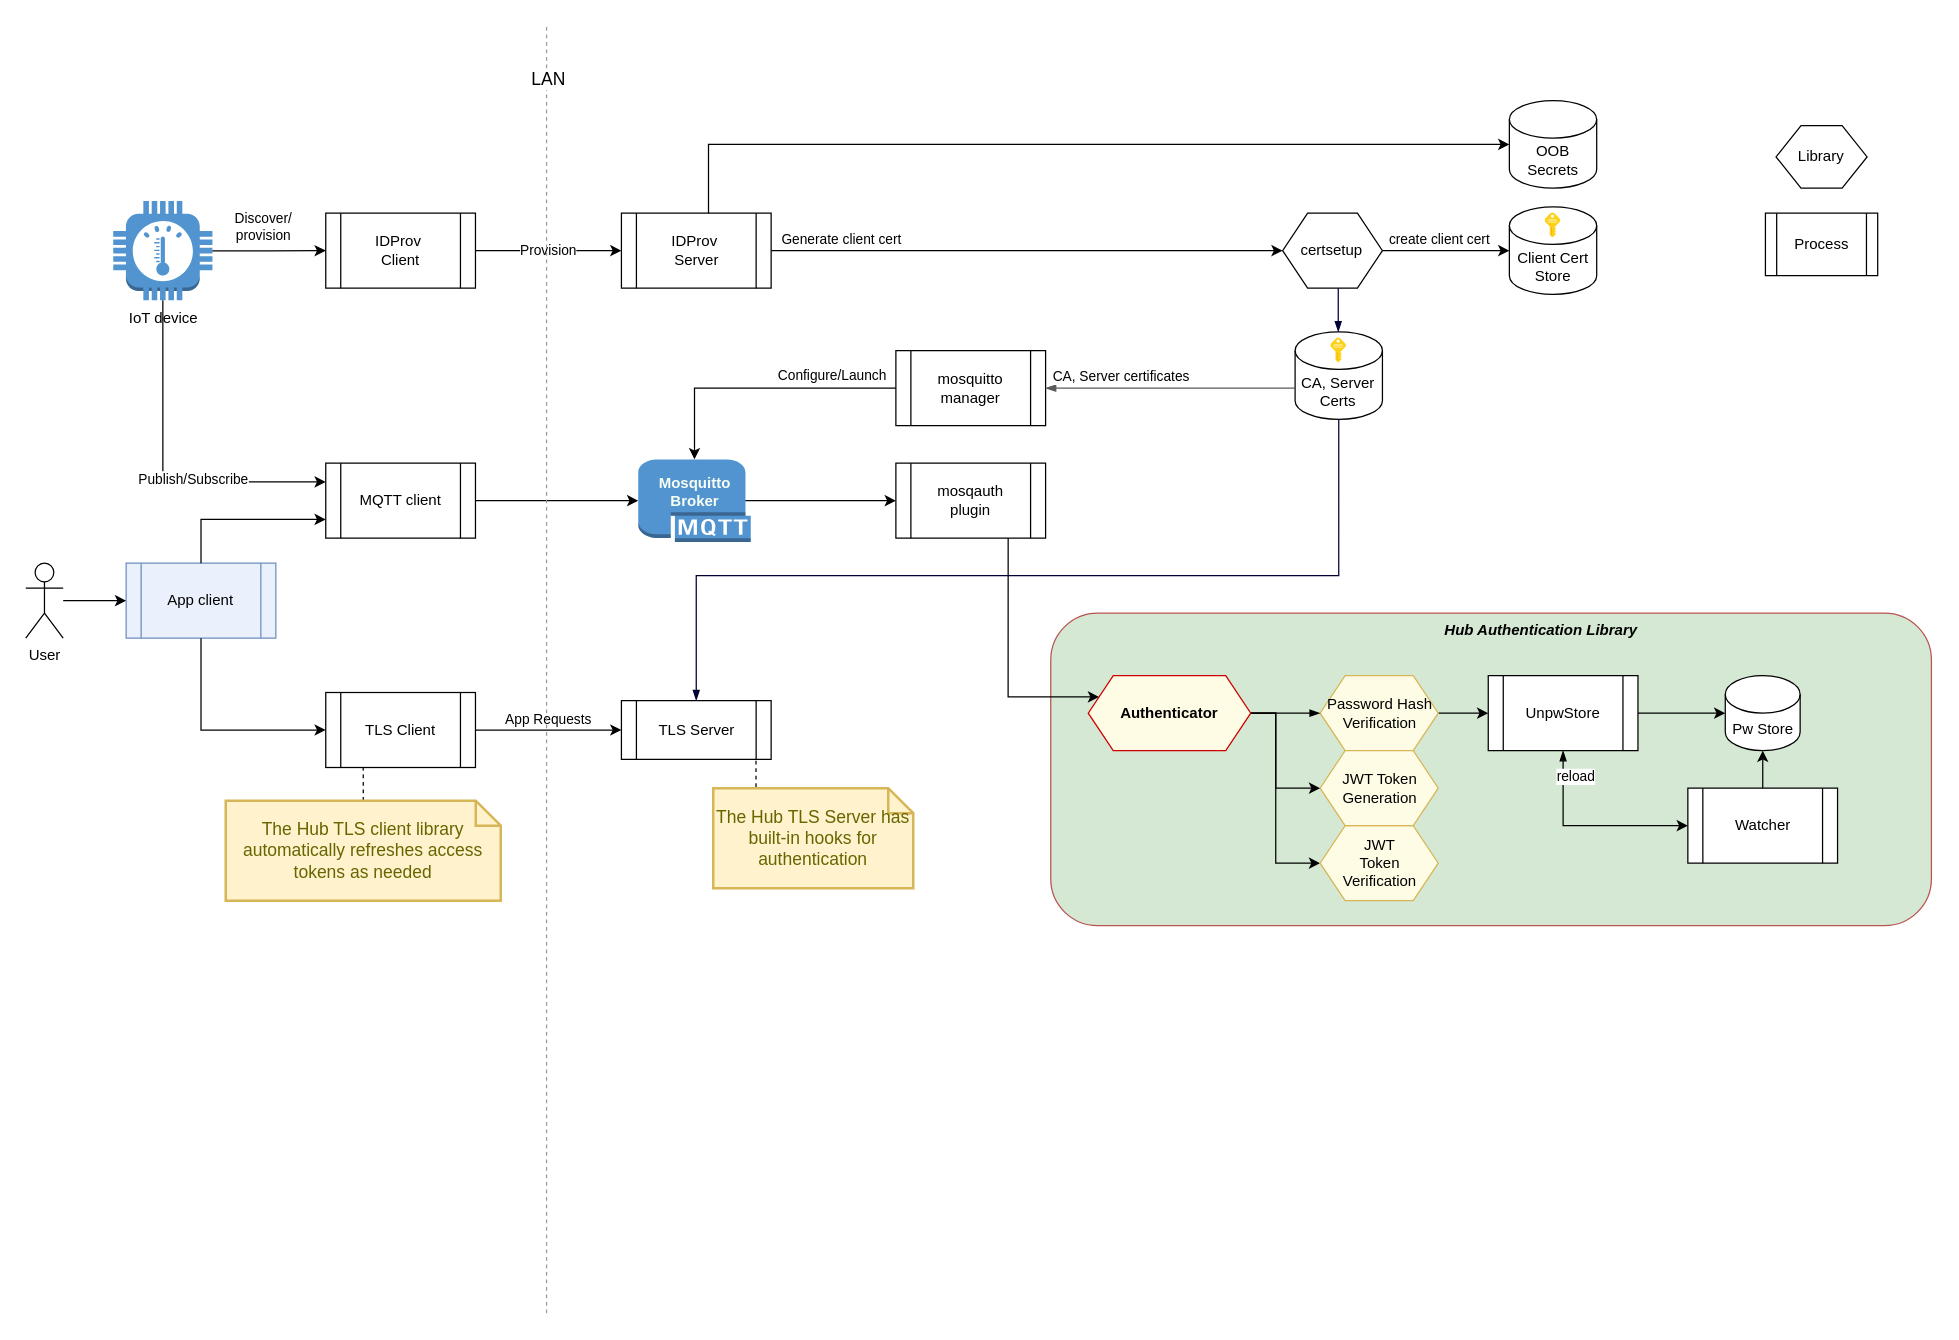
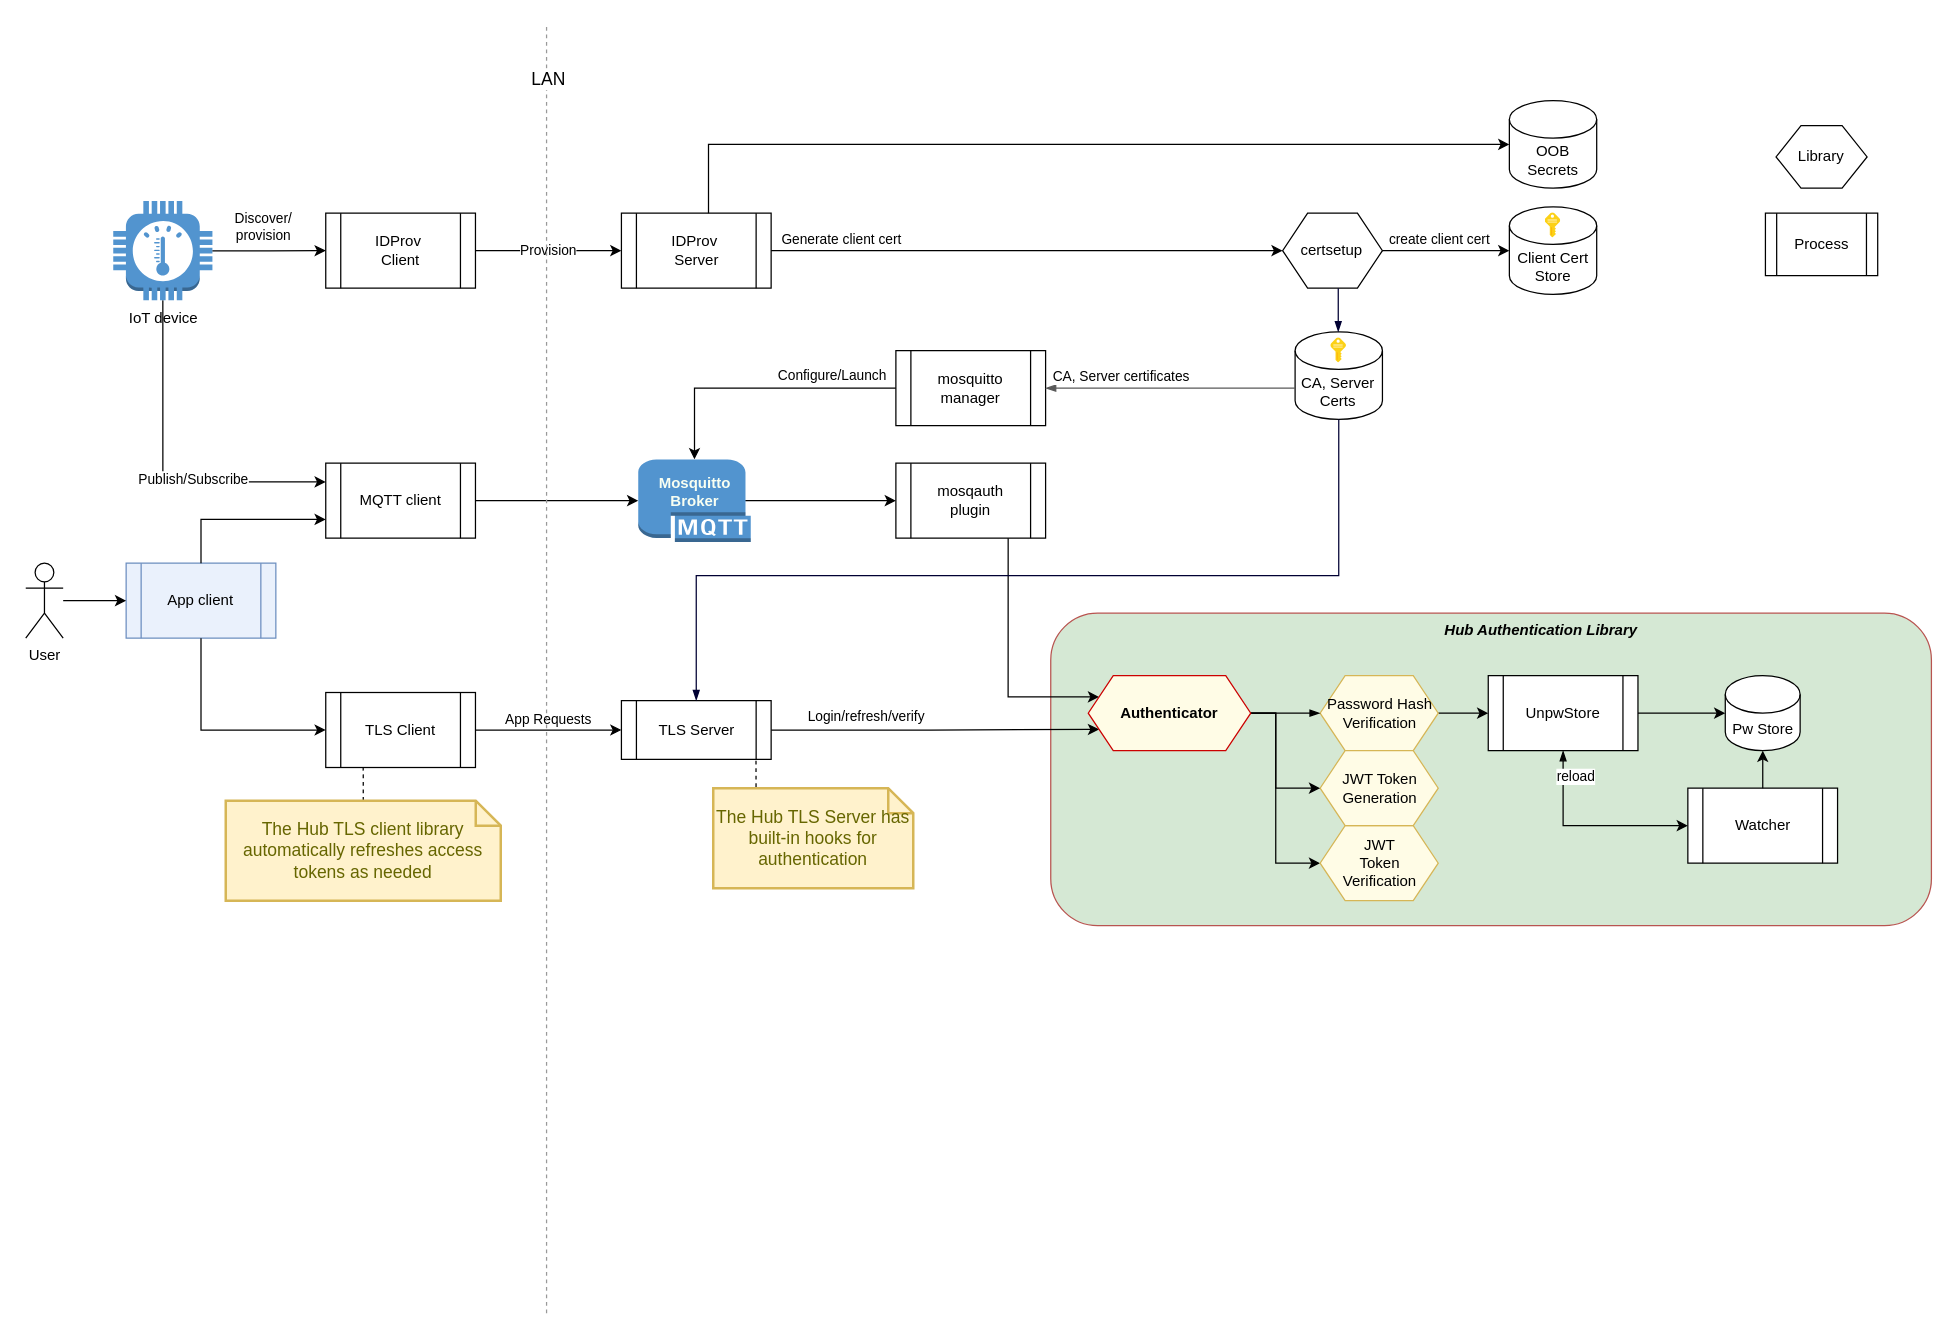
edge "TLS Server" -> "Authenticator": added, label "Login/refresh/verify"
